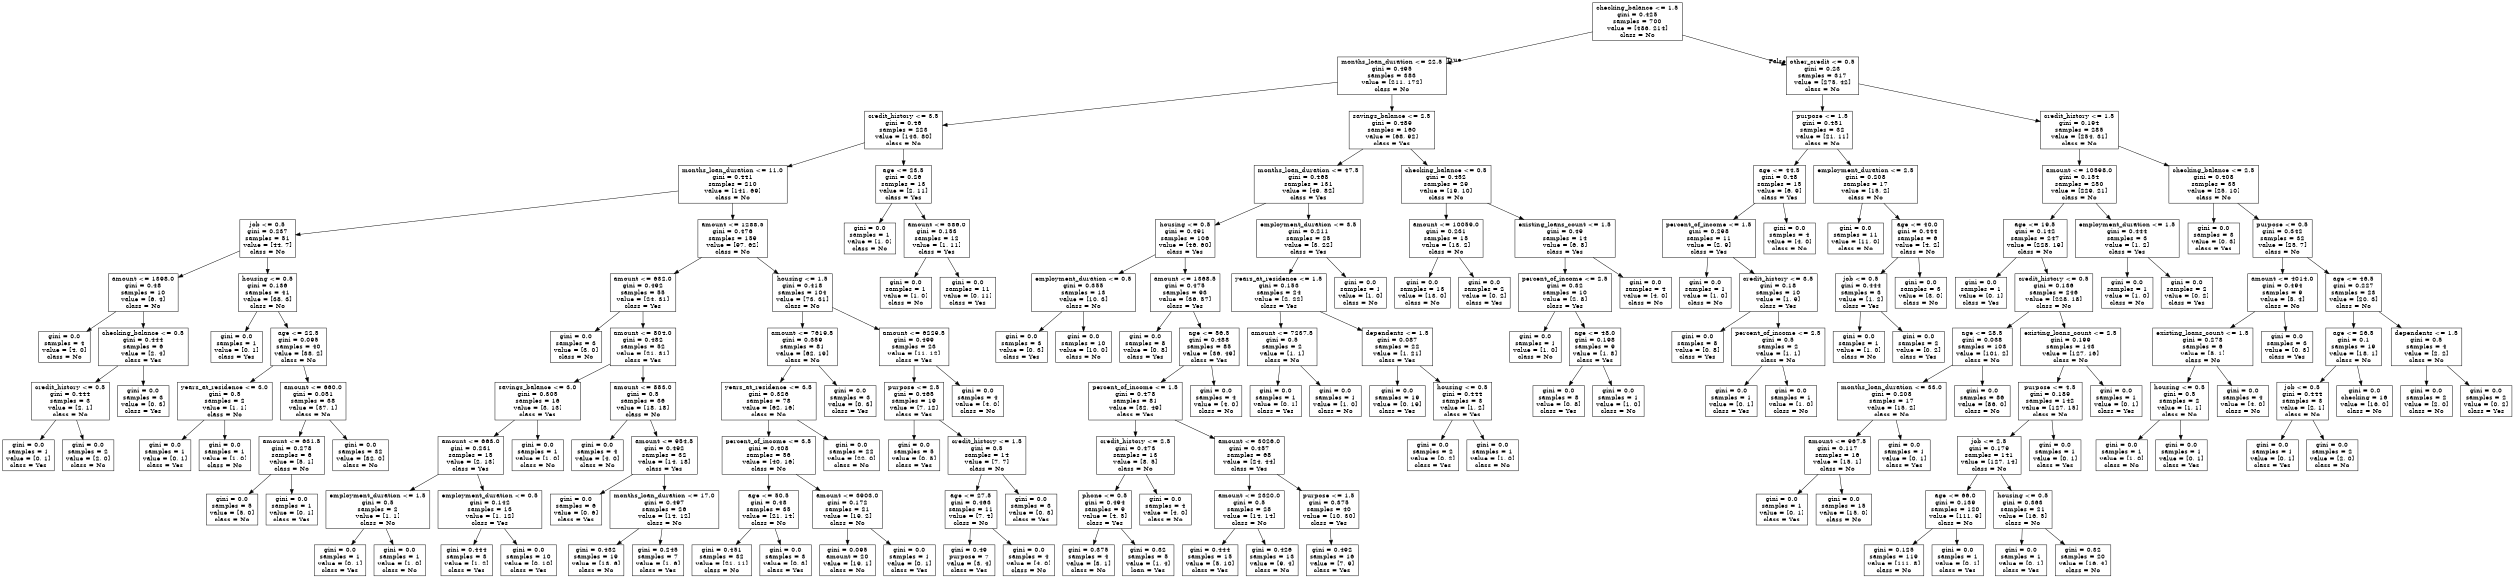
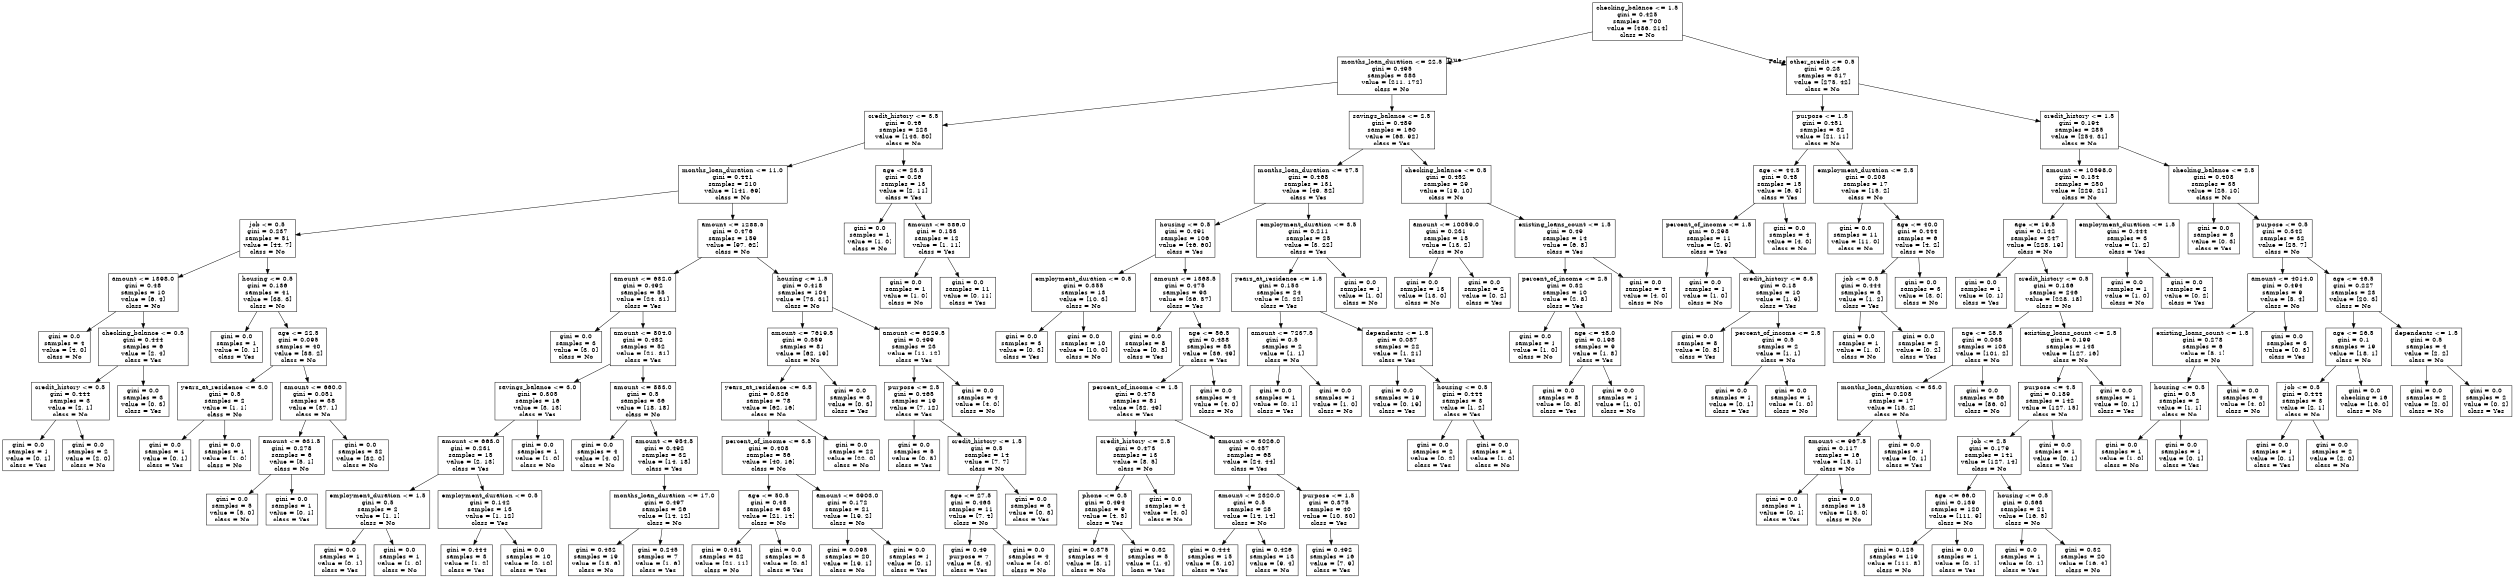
node "gini = 0.0 samples = 6 value = [0, 6] class = Yes": removed
node "gini = 0.095 amount = 20 value = [19, 1] class = No": label "gini = 0.095 amount = 20 value = [19, 1] class = No" -> "gini = 0.095 samples = 20 value = [19, 1] class = No"
